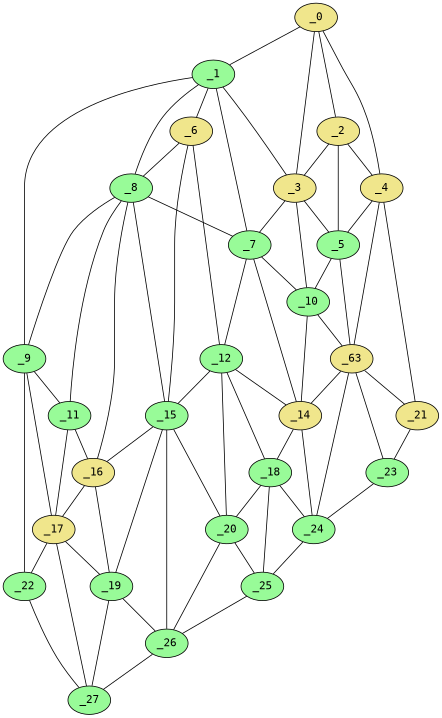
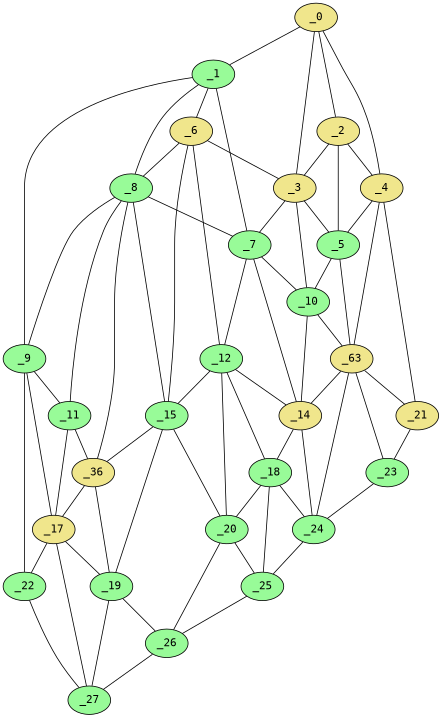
edge "_1" -- "_3": now "_6" -- "_3"
node "_16": label "_16" -> "_36"
edge "_15" -- "_26": removed
